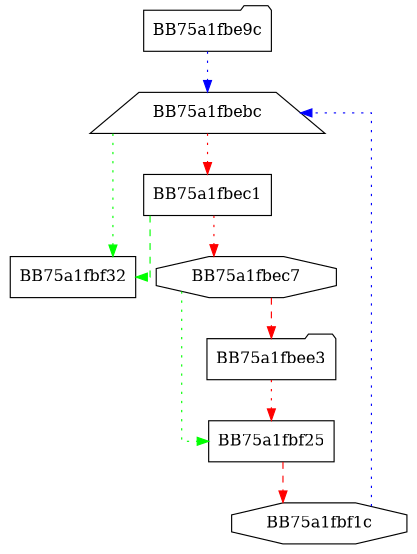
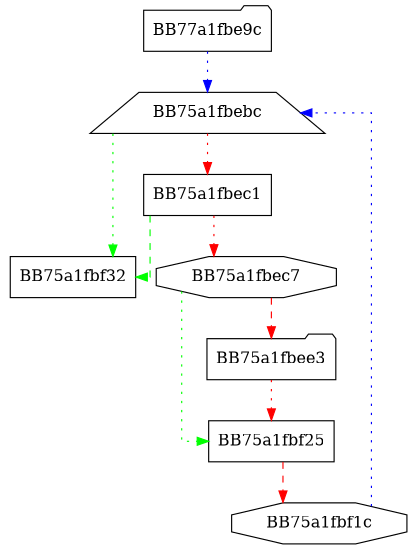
node "BB75a1fbe9c": label "BB75a1fbe9c" -> "BB77a1fbe9c"
